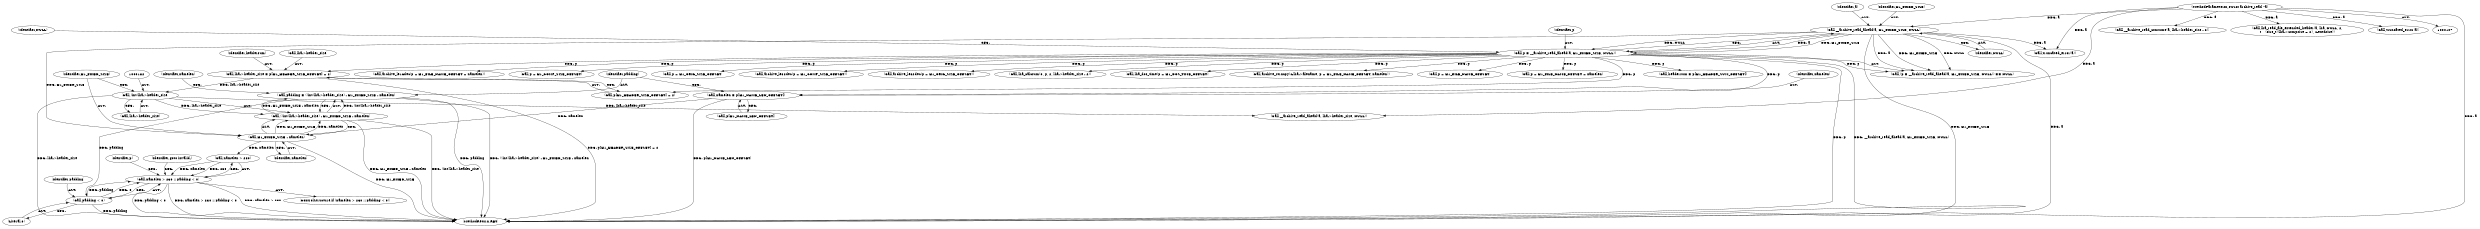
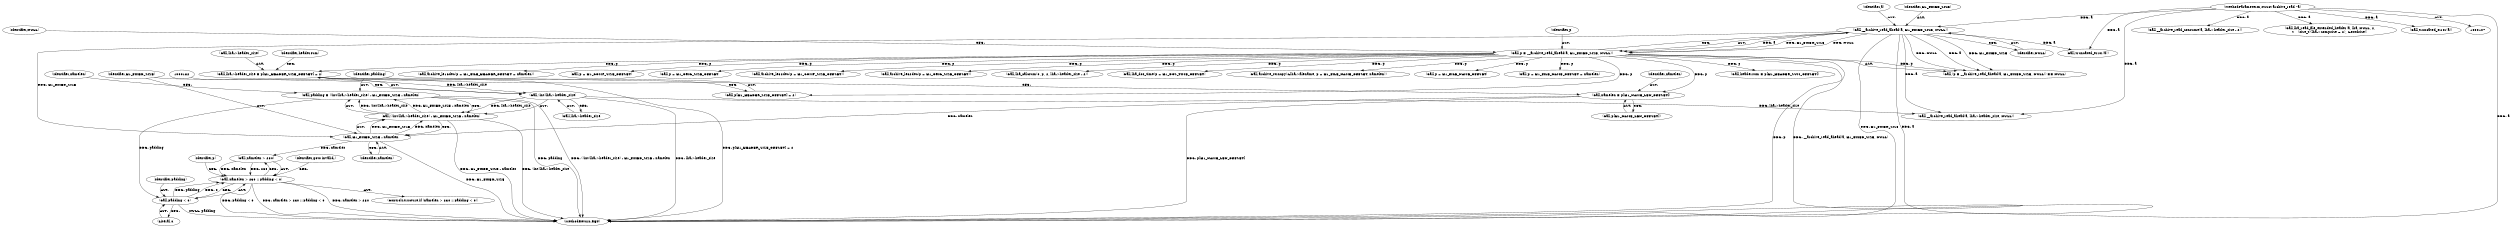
edge "(Identifier,headersum)" -> "(Call,lha->header_size = p[H1_HEADER_SIZE_OFFSET] + 2)": label "AST: " -> "CFG: "
node "(Call,archive_le16dec(p + H1_FILE_NAME_OFFSET + namelen))": label "(Call,archive_le16dec(p + H1_FILE_NAME_OFFSET + namelen))" -> "(Call,archive_le16dec(p + H1_FILE_HEADER_OFFSET + namelen))"
edge "(Call,__archive_read_ahead(a, H1_FIXED_SIZE, NULL))" -> "(Call,__archive_read_ahead(a, lha->header_size, NULL))": added, label "DDG: a"
edge "(Call,padding < 0)" -> "(MethodReturn,RET)": label "DDG: padding" -> "NULL: padding"
